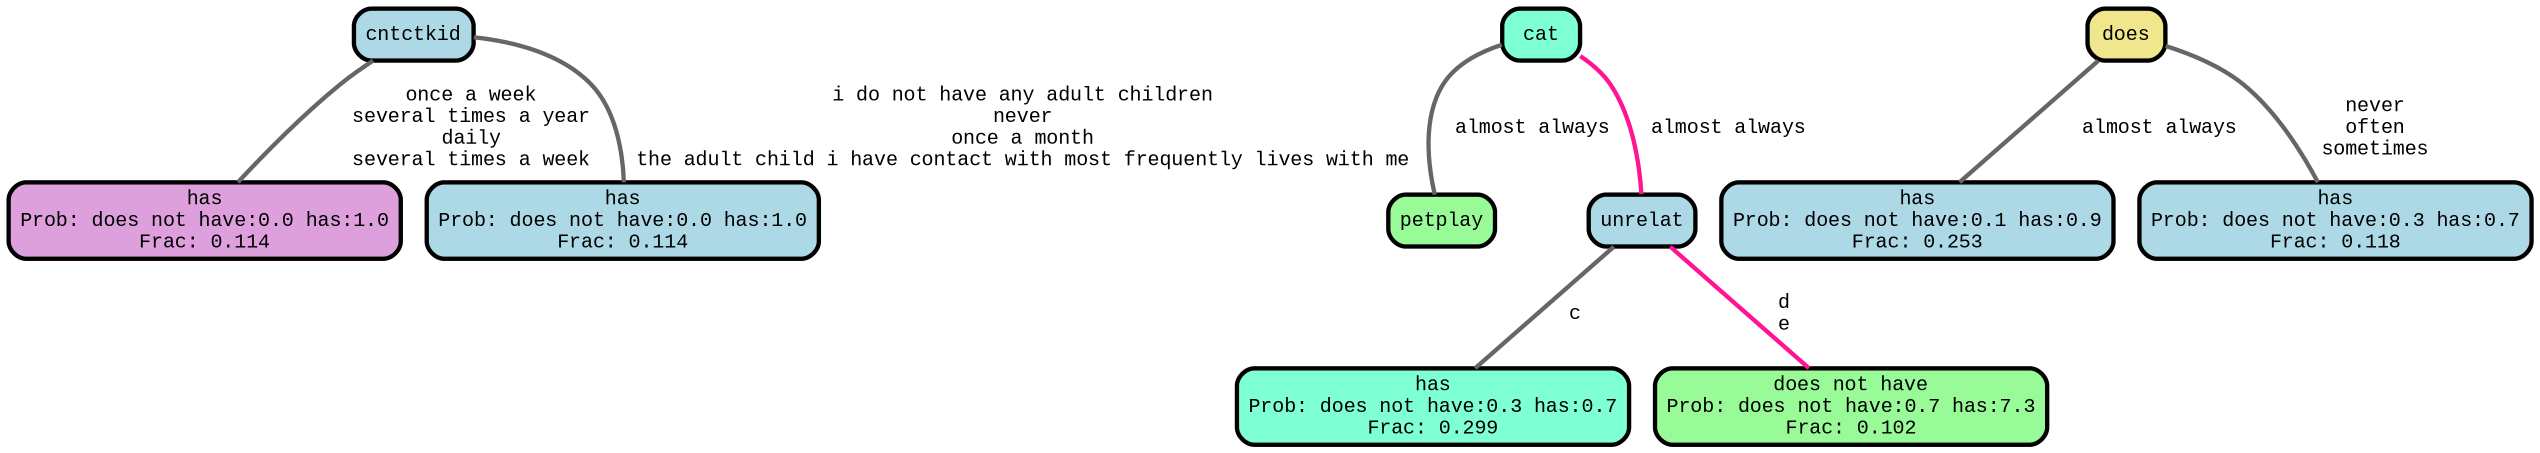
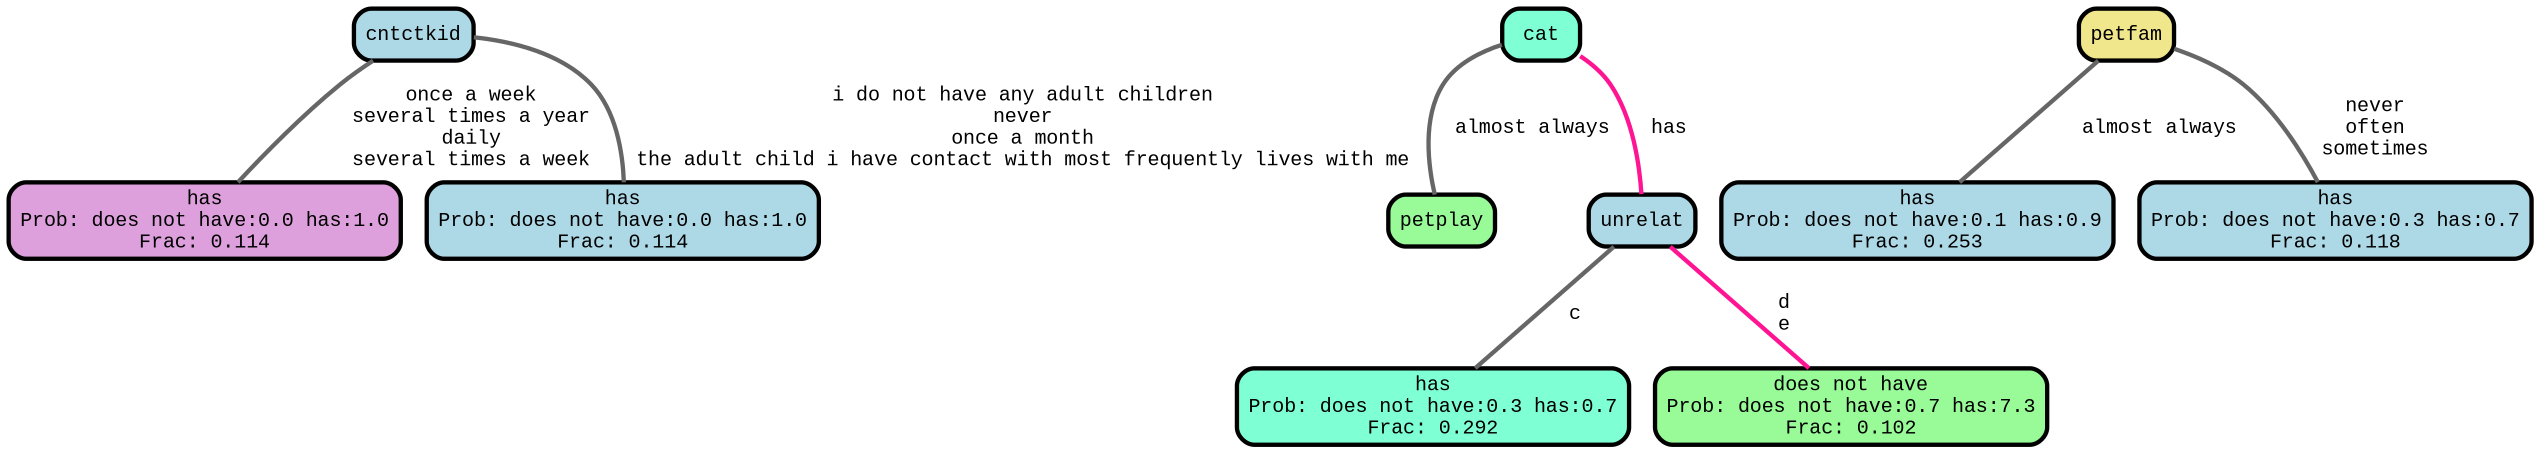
node "does": label "does" -> "petfam"
edge "cat" -- "unrelat": label " almost always" -> " has"
node "has Prob: does not have:0.3 has:0.7 Frac: 0.299": label "has Prob: does not have:0.3 has:0.7 Frac: 0.299" -> "has Prob: does not have:0.3 has:0.7 Frac: 0.292"
